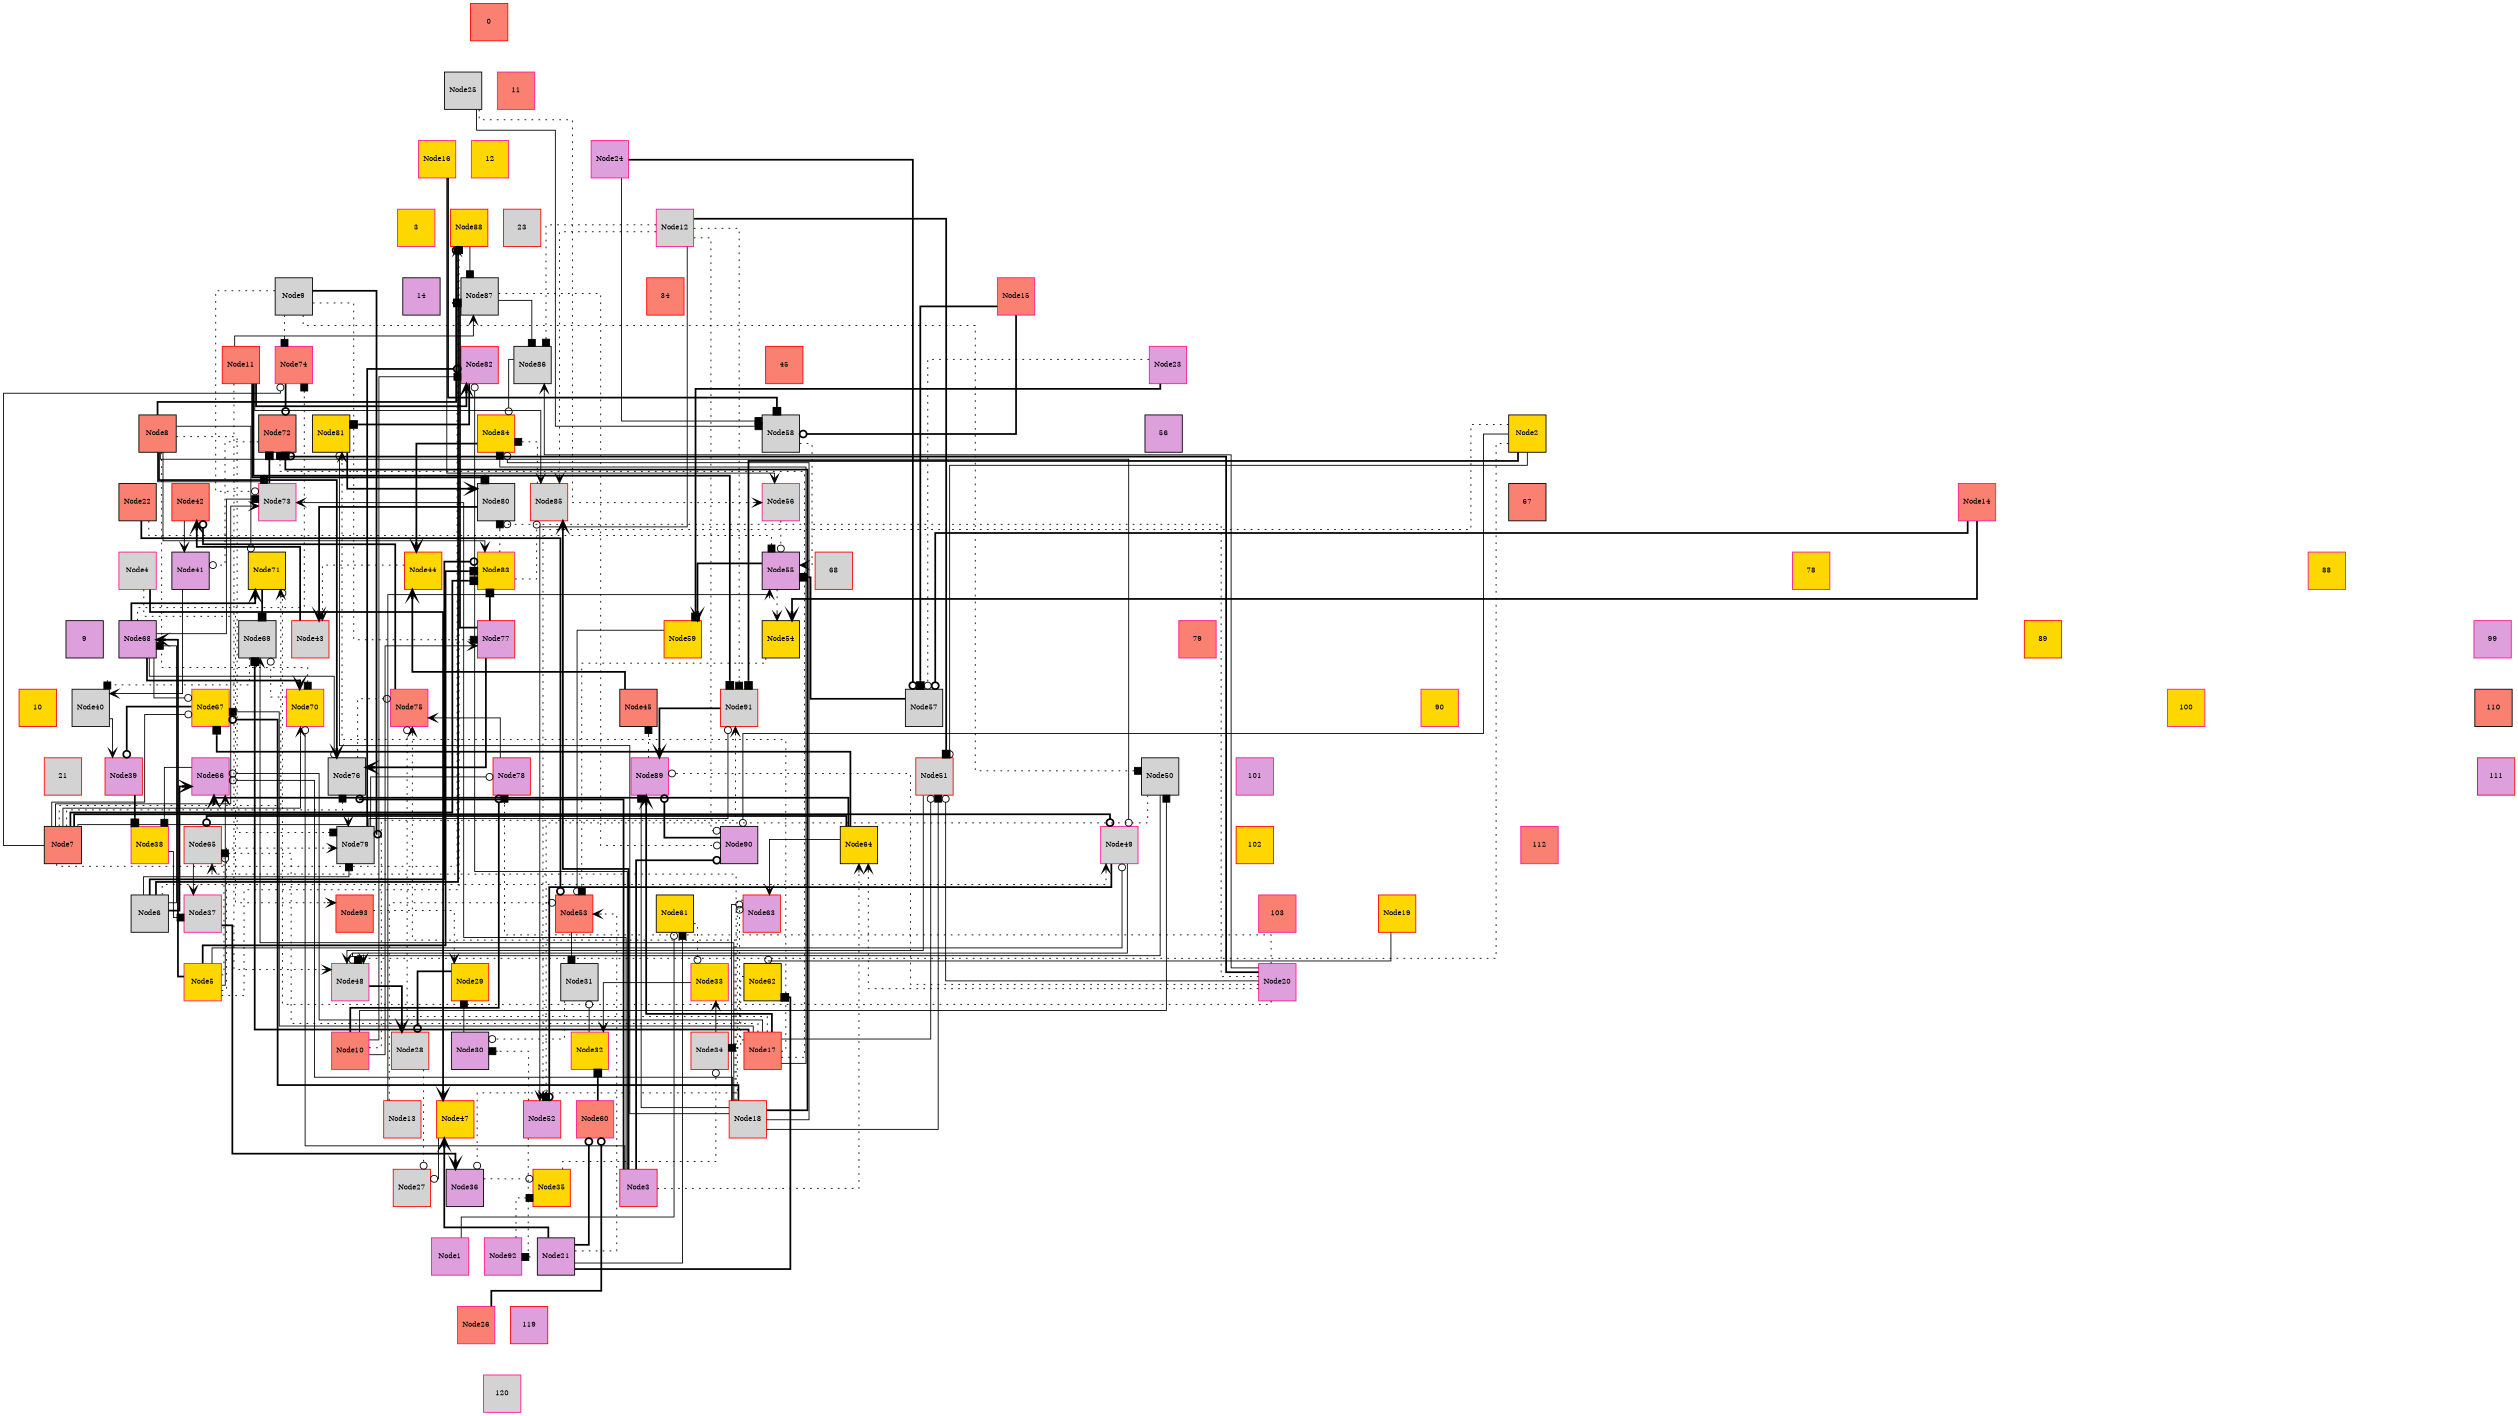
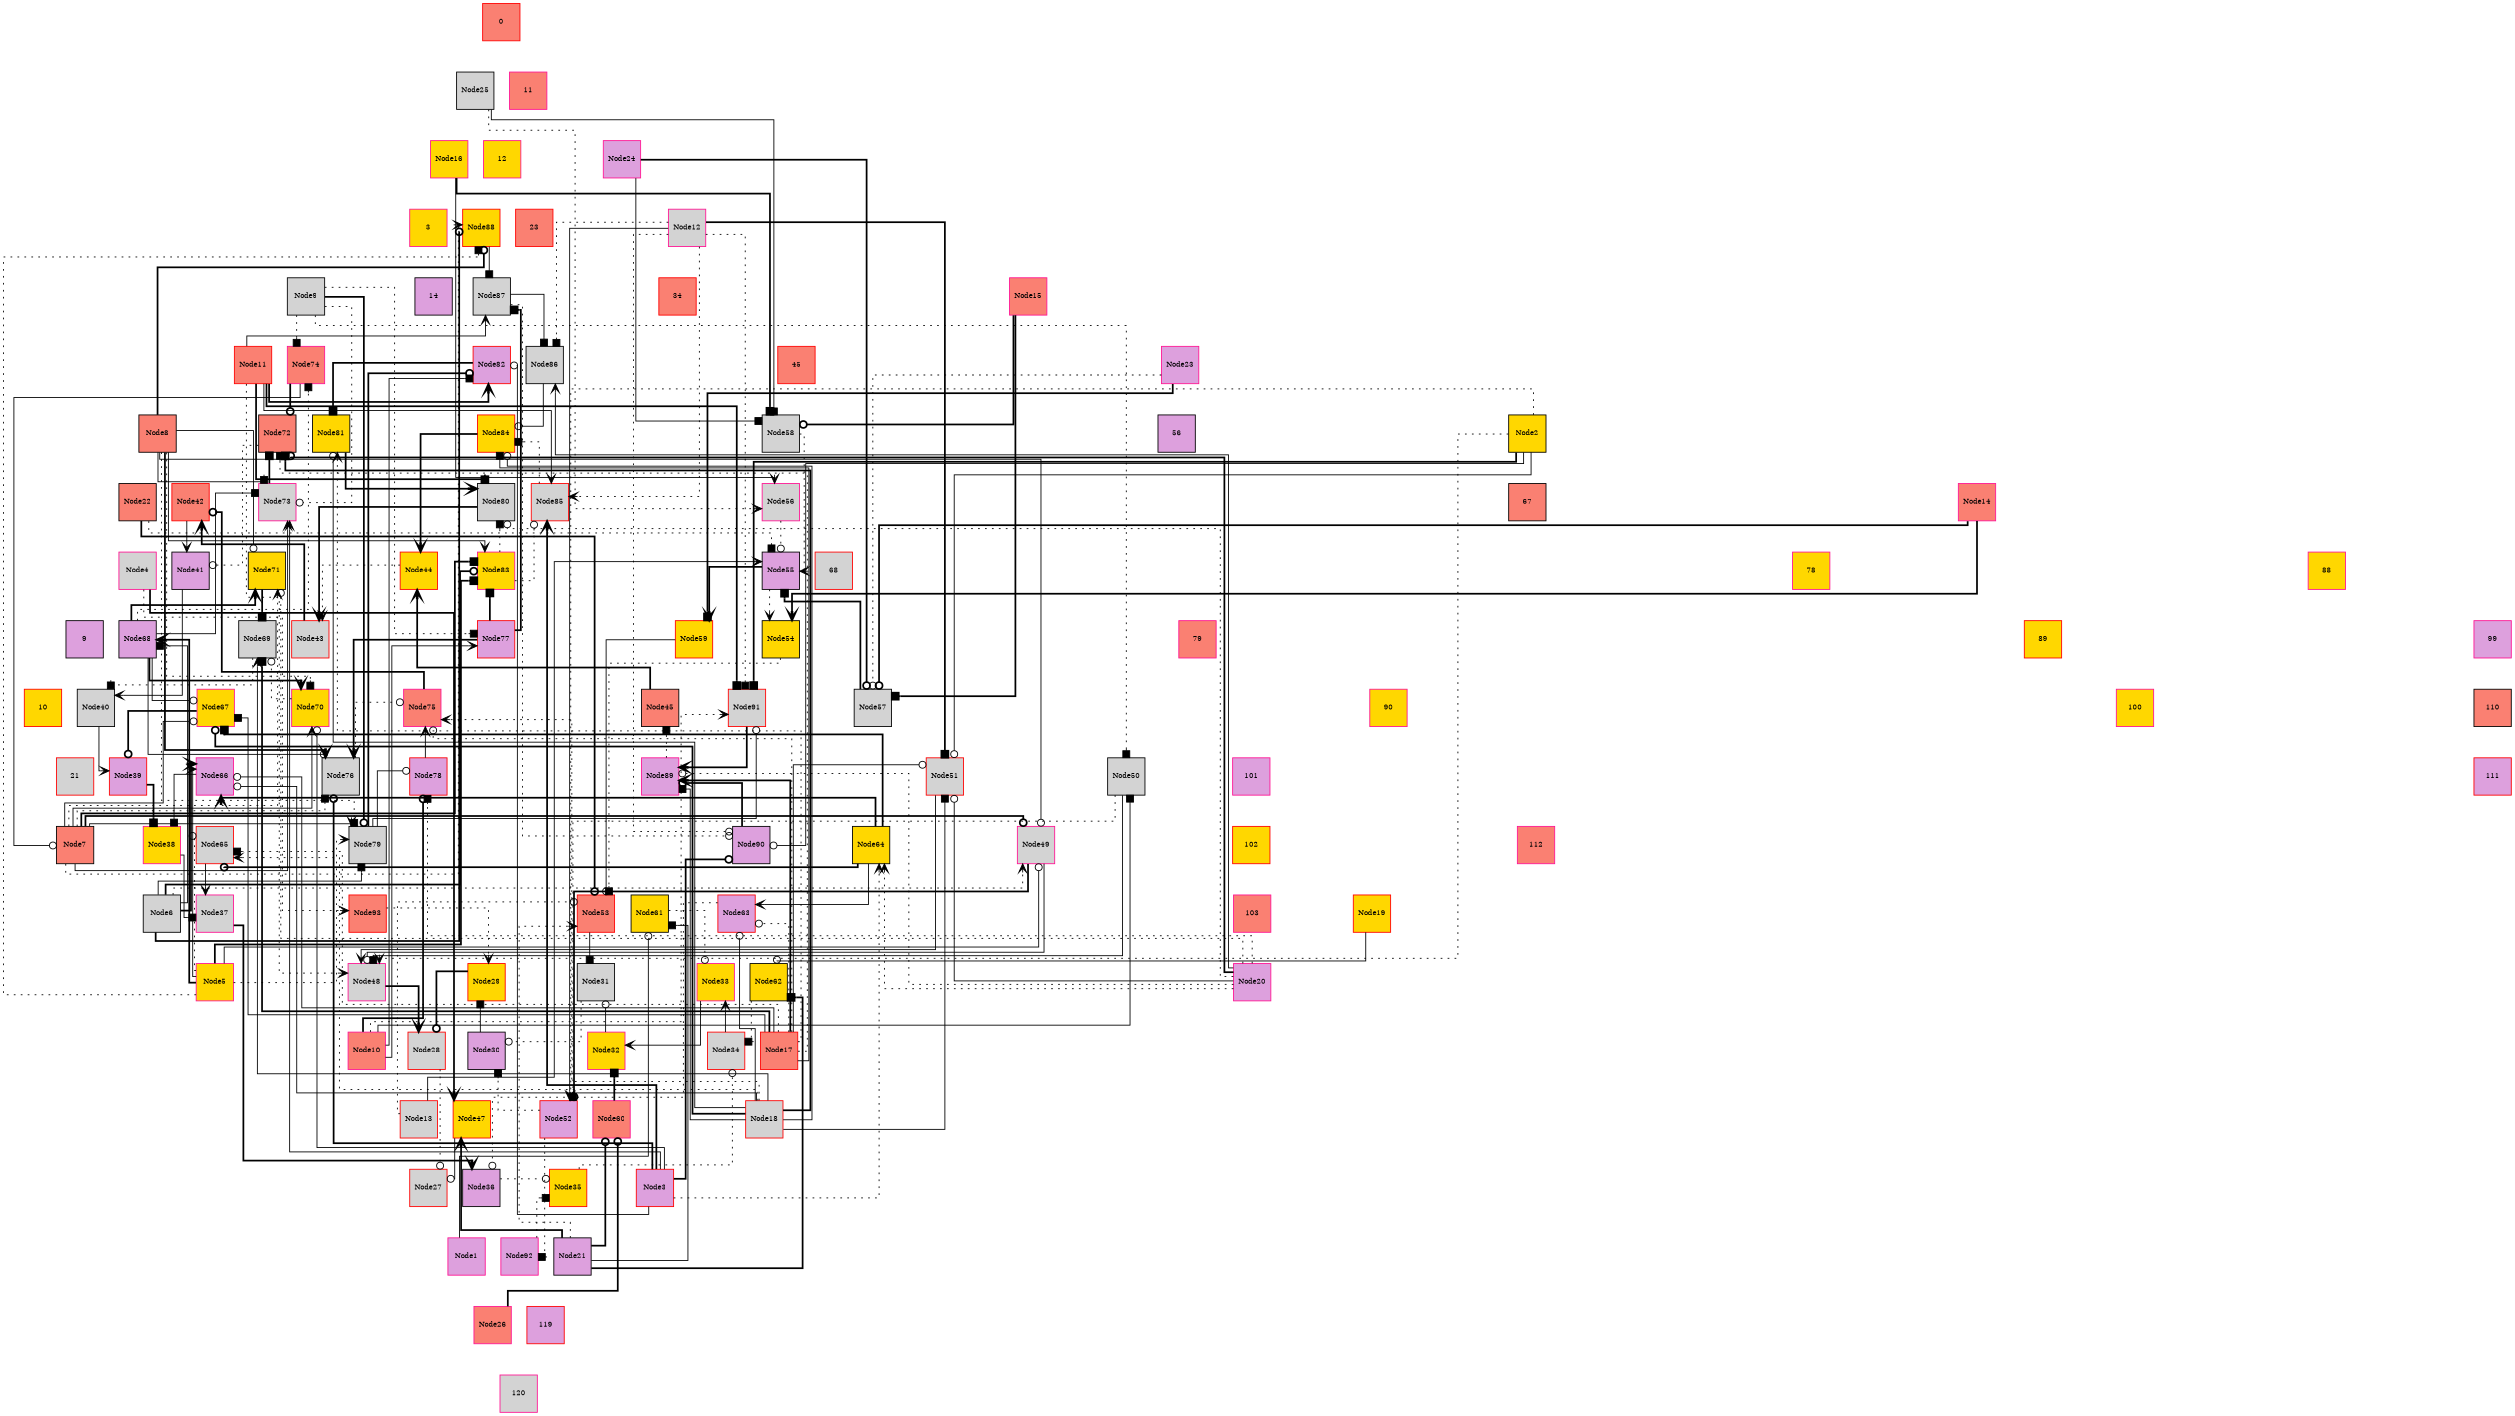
node "23": fillcolor lightgrey -> salmon
edge "Node7" -> "Node74": reversed
